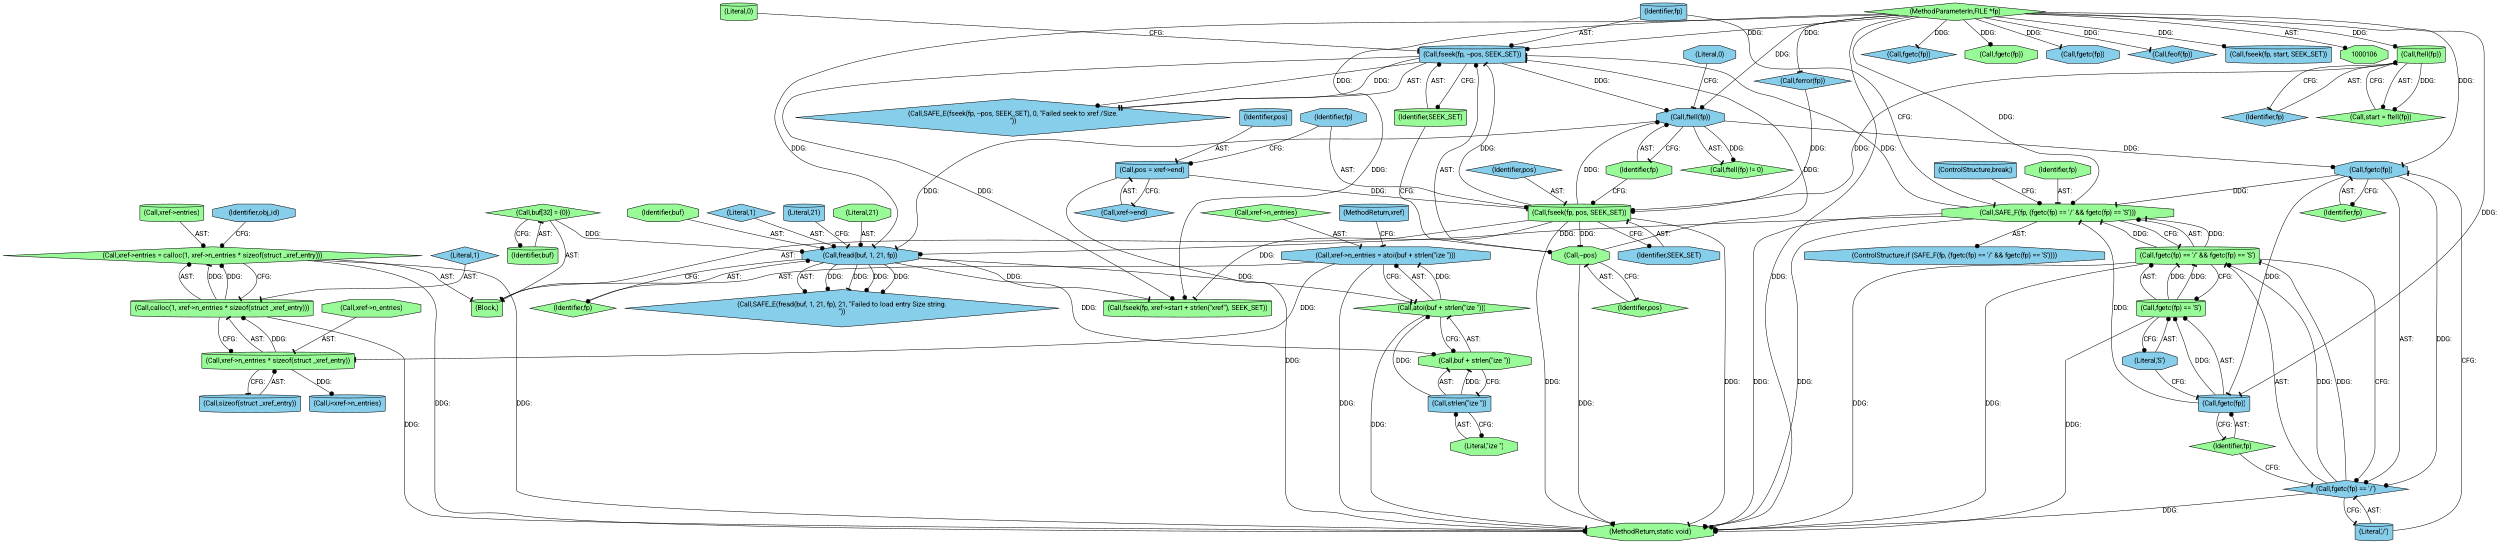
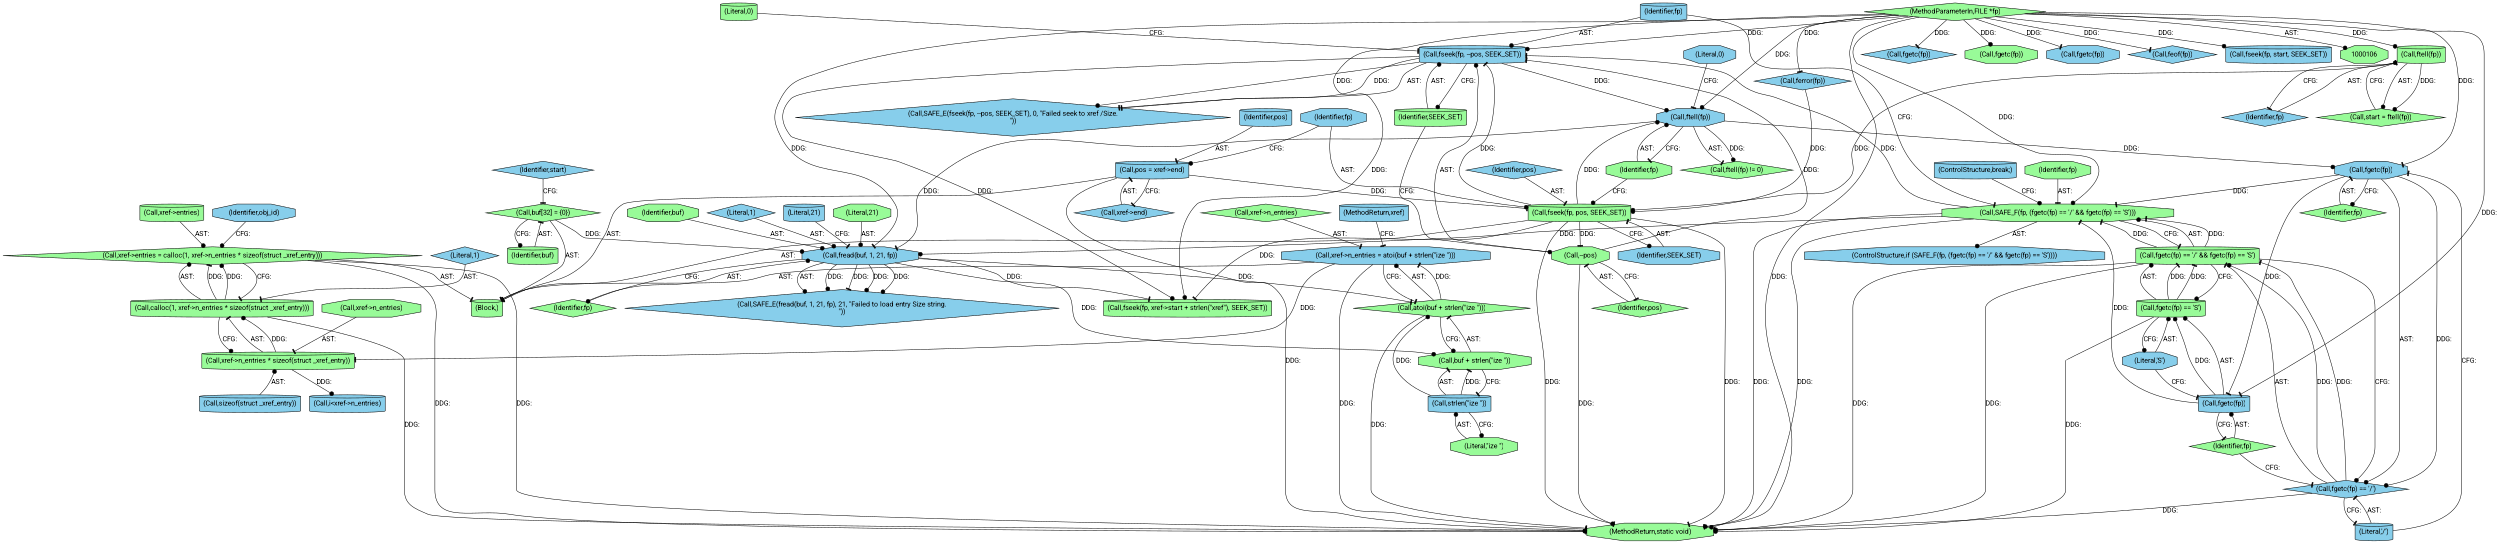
node "(Identifier,start)": added
edge "(Call,pos = xref->end)" -> "(Block,)": added, label "AST:"
edge "(Call,xref->n_entries * sizeof(struct _xref_entry))" -> "(Call,sizeof(struct _xref_entry))": removed, label "CFG:"
